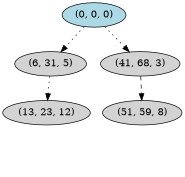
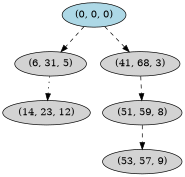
edge "(0, 0, 0)" -> "(6, 31, 5)": style dotted -> dashed
edge "(0, 0, 0)" -> "(41, 68, 3)": style dotted -> dashed
node "(13, 23, 12)": label "(13, 23, 12)" -> "(14, 23, 12)"
node "(53, 57, 9)": added
